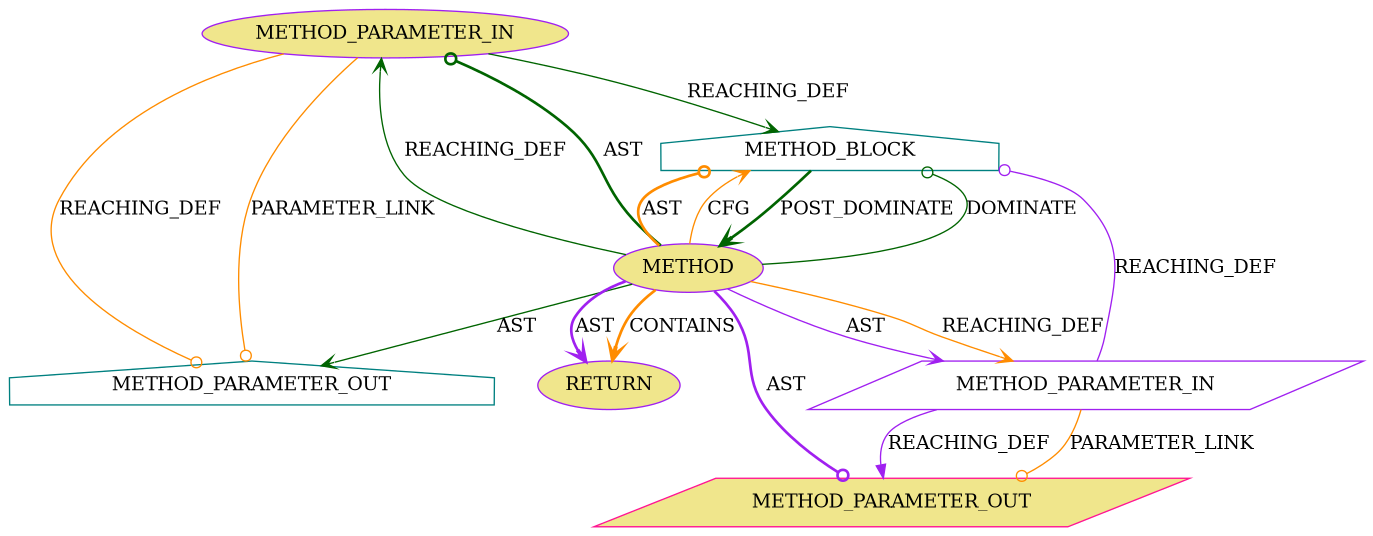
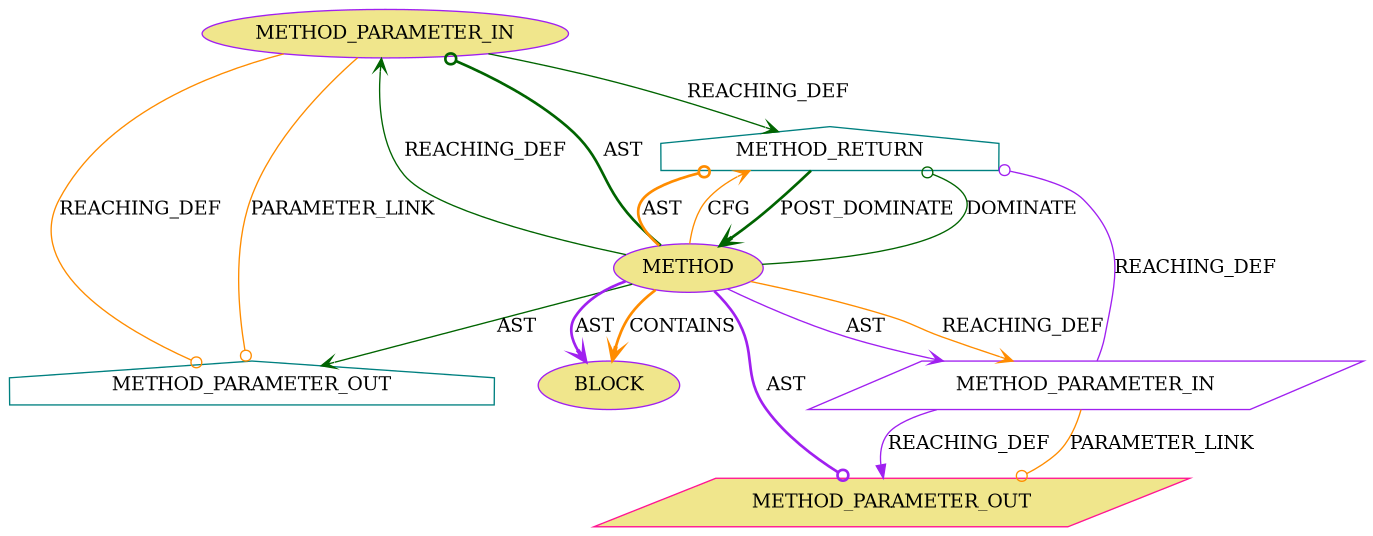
node "METHOD_BLOCK": label "METHOD_BLOCK" -> "METHOD_RETURN"
node "RETURN": label "RETURN" -> "BLOCK"
